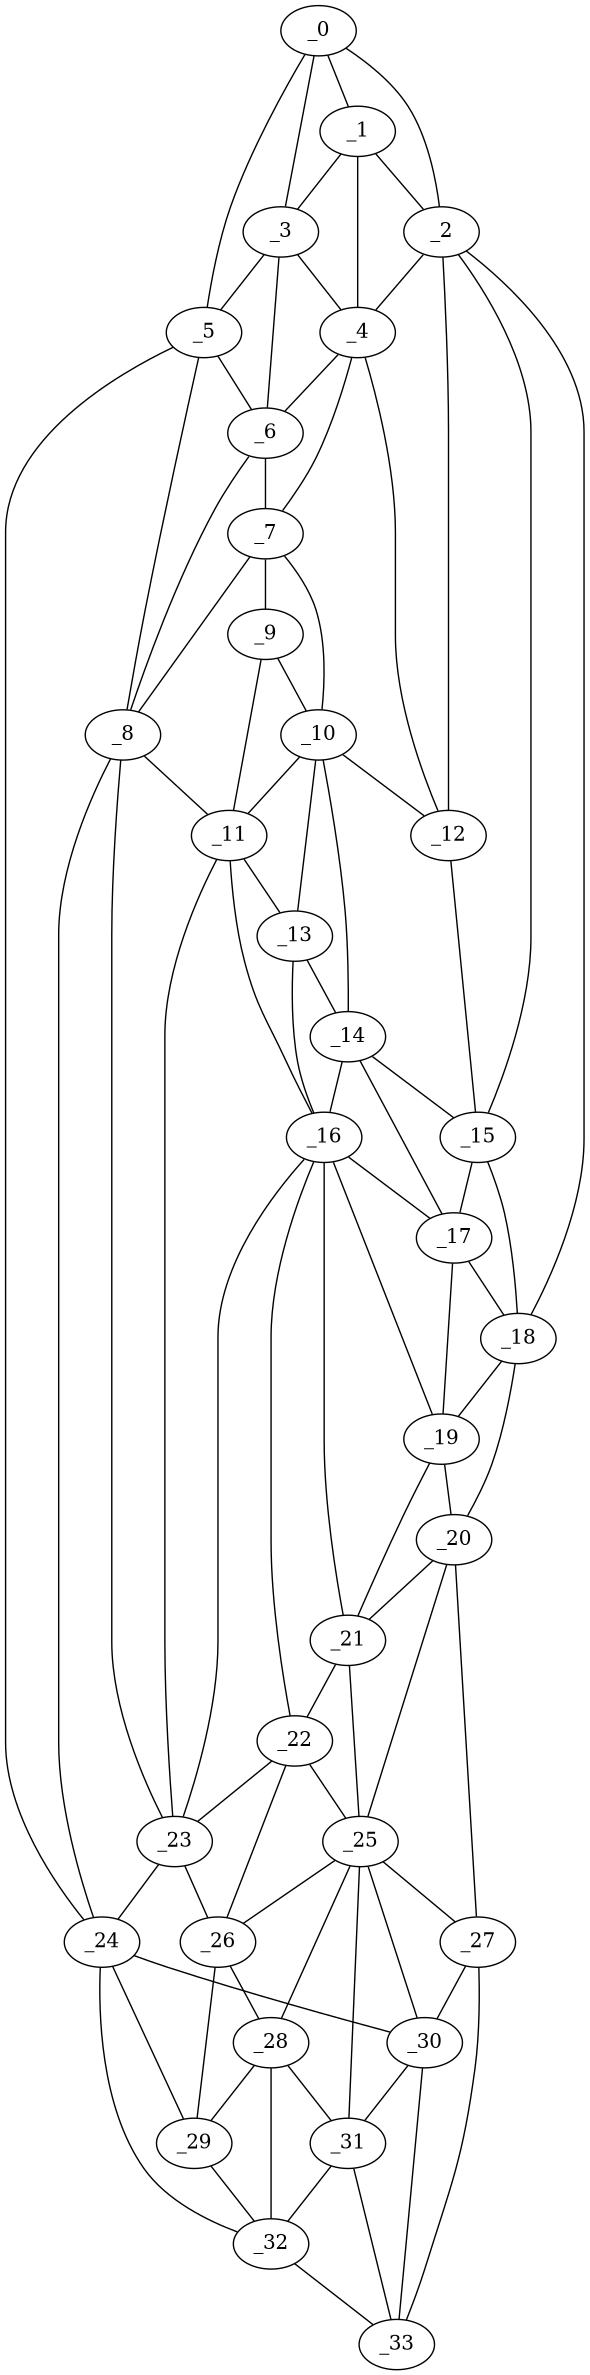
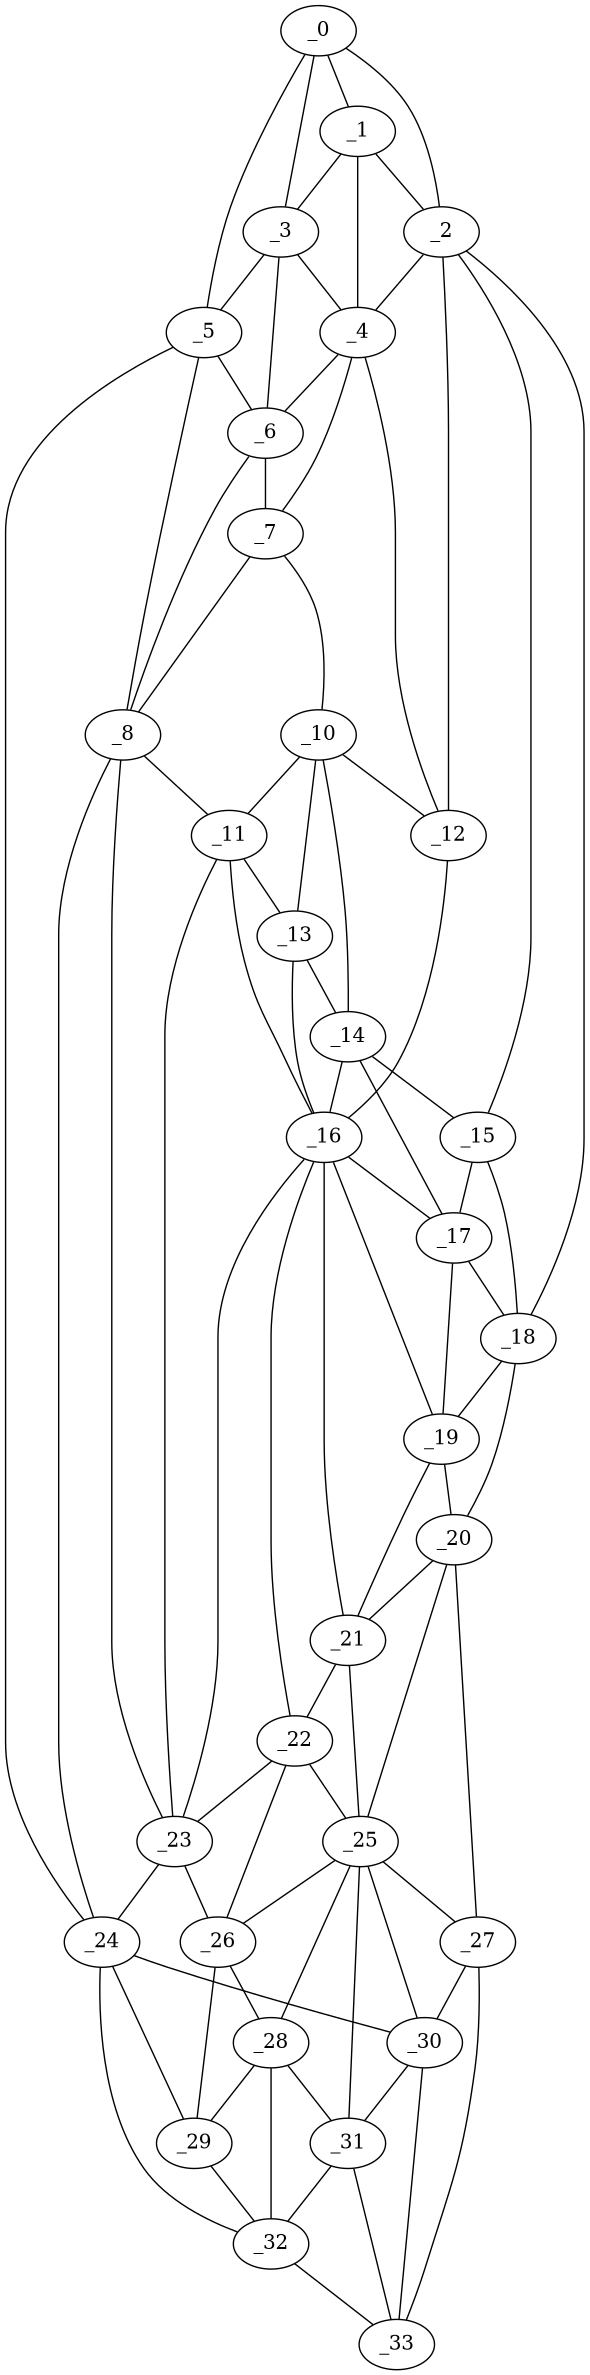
node "_9": removed
edge "_12" -- "_15": now "_12" -- "_16"
